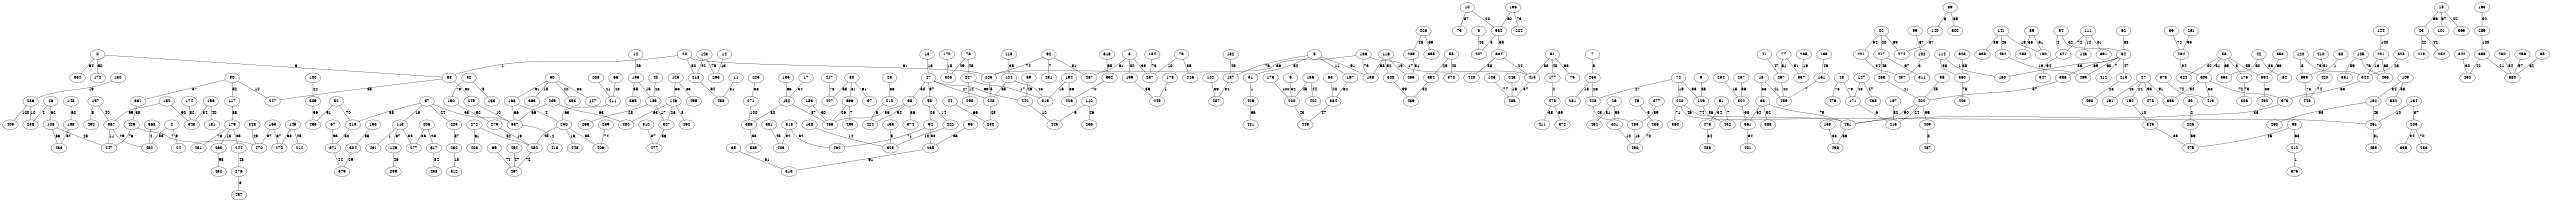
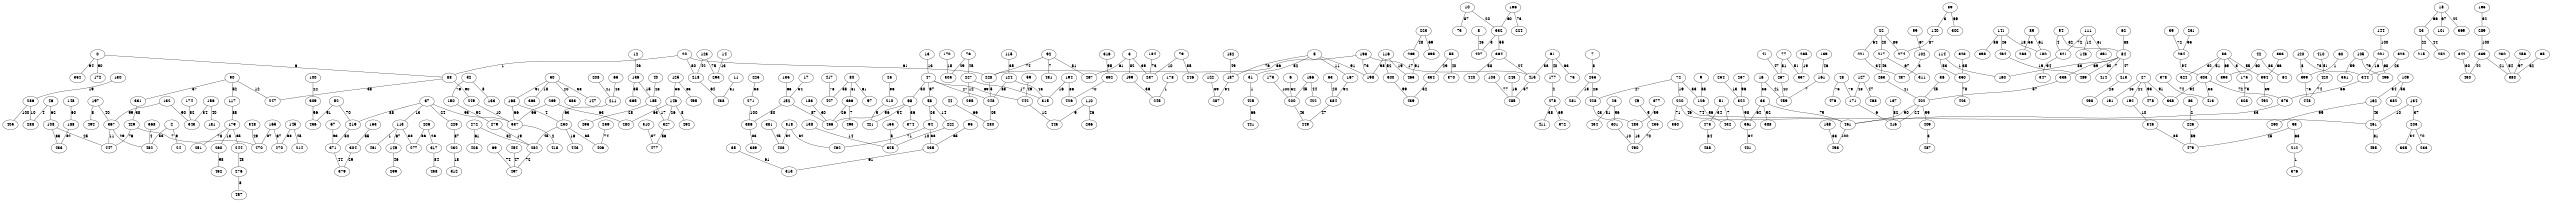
node "424": label "424" -> "421"
edge "451" -- "498": label "69" -> "100"
